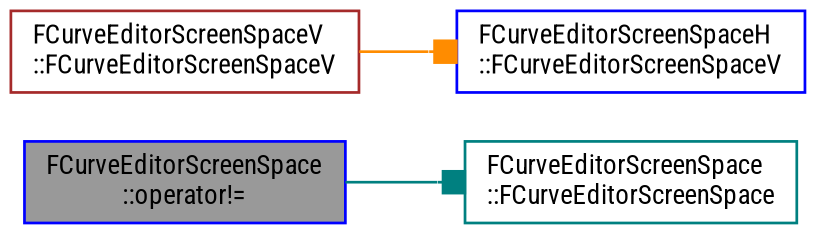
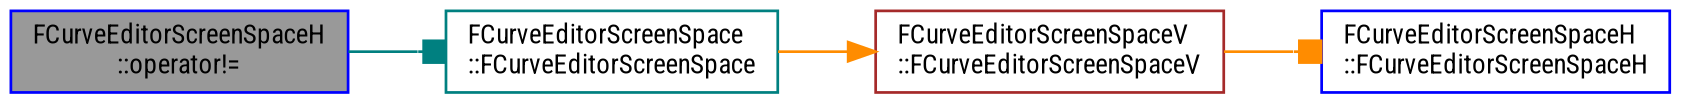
node "FCurveEditorScreenSpaceH ::FCurveEditorScreenSpaceV": label "FCurveEditorScreenSpaceH ::FCurveEditorScreenSpaceV" -> "FCurveEditorScreenSpaceH ::FCurveEditorScreenSpaceH"
edge "FCurveEditorScreenSpace ::FCurveEditorScreenSpace" -> "FCurveEditorScreenSpaceV ::FCurveEditorScreenSpaceV": added
node "FCurveEditorScreenSpace ::operator!=": label "FCurveEditorScreenSpace ::operator!=" -> "FCurveEditorScreenSpaceH ::operator!="
